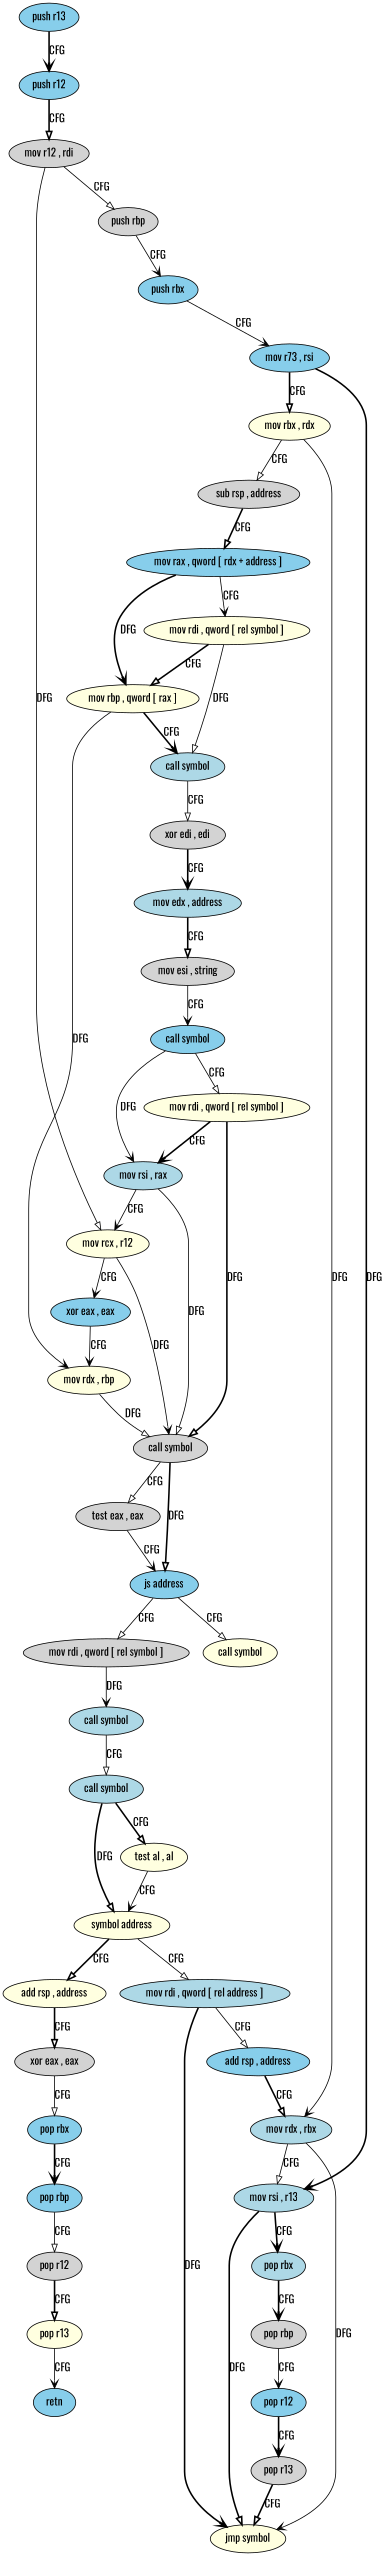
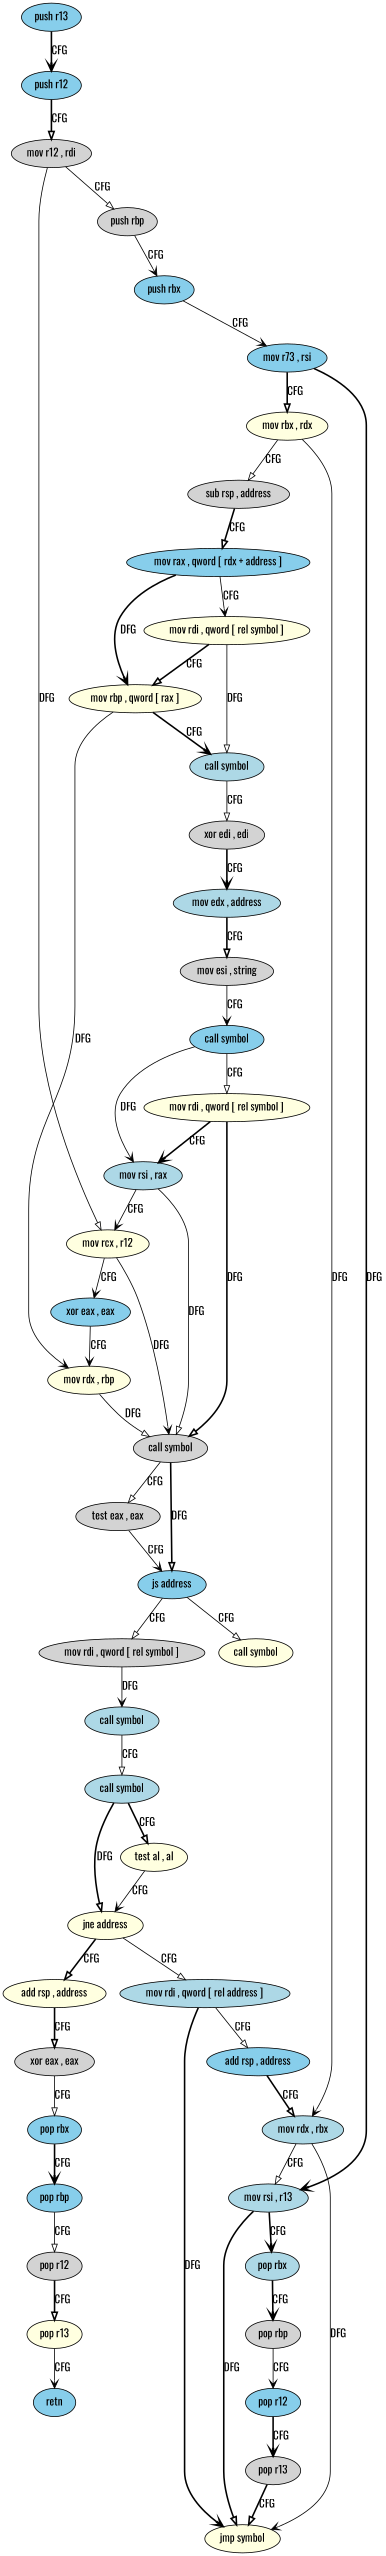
node "symbol address": label "symbol address" -> "jne address"
